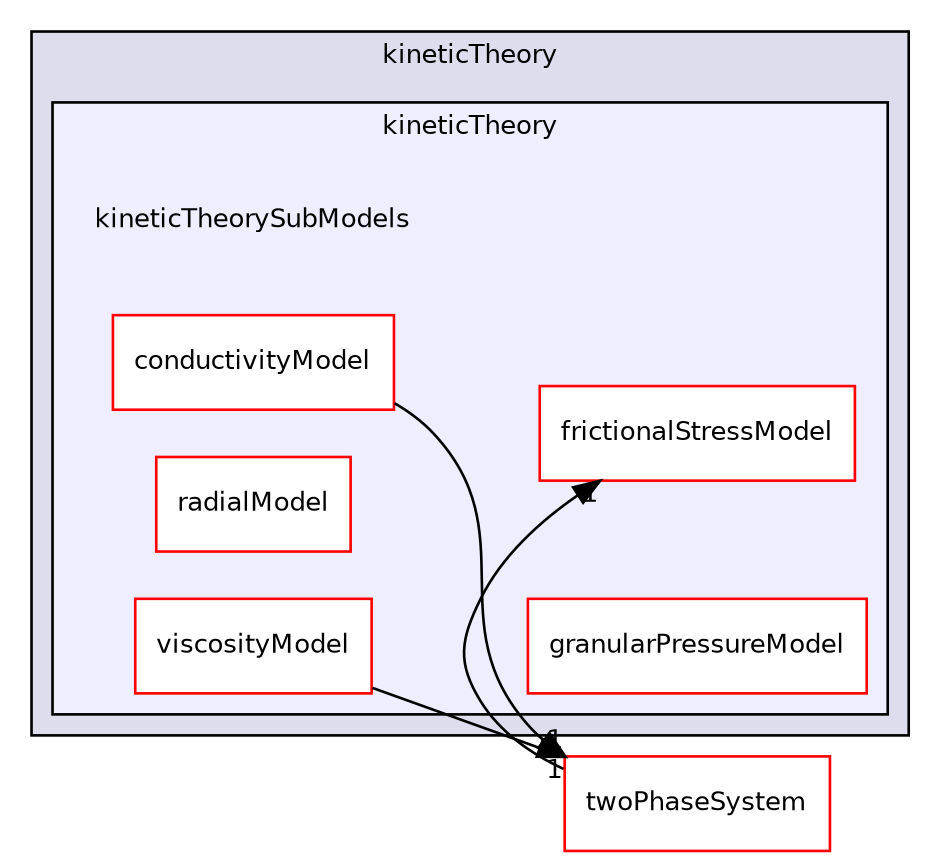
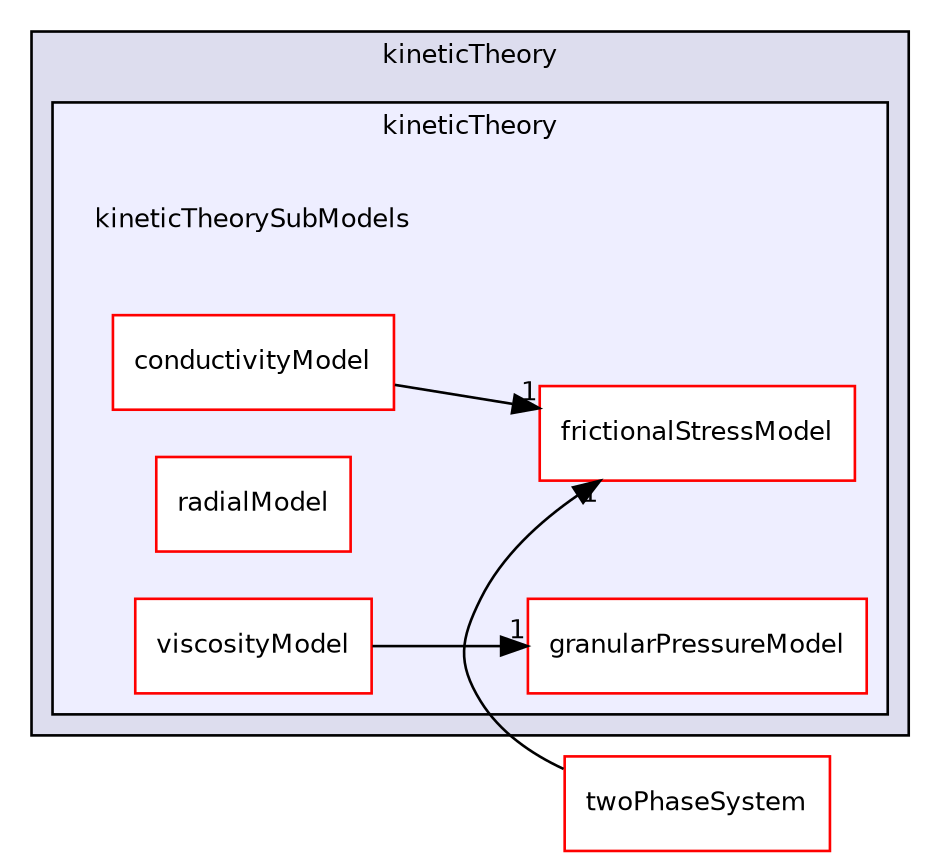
edge "conductivityModel" -> "twoPhaseSystem": now "conductivityModel" -> "frictionalStressModel"
edge "viscosityModel" -> "twoPhaseSystem": now "viscosityModel" -> "granularPressureModel"
